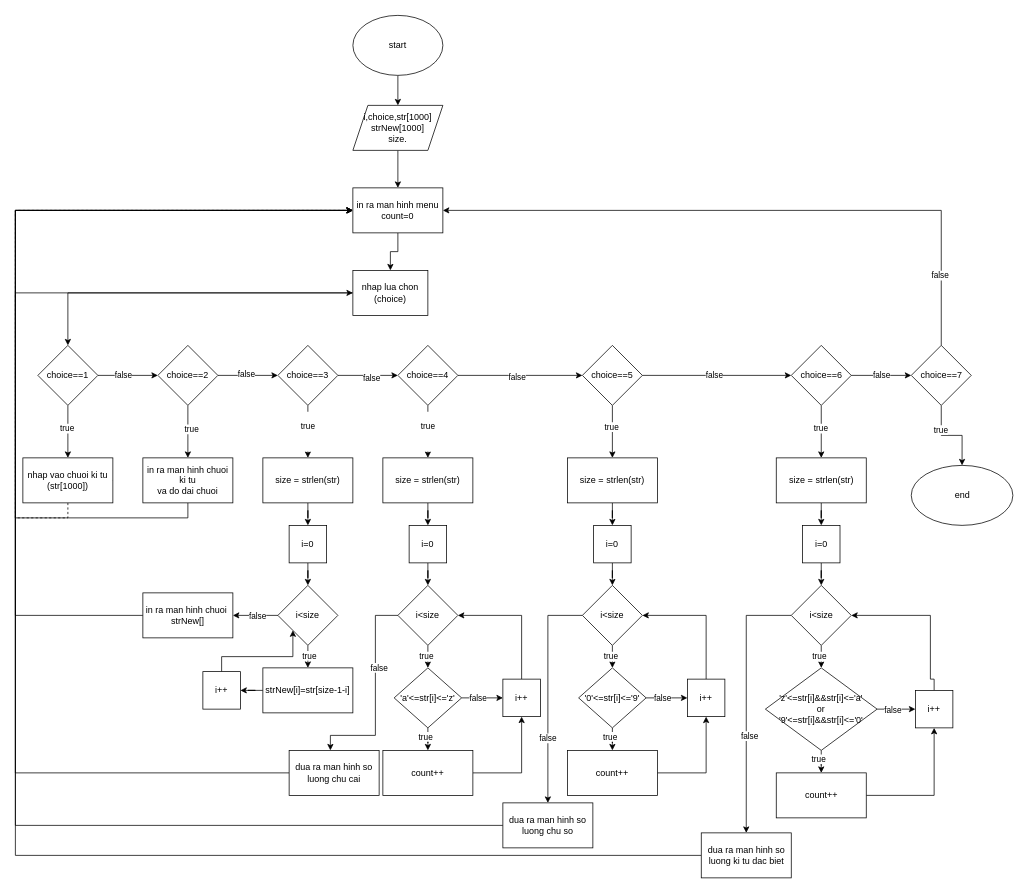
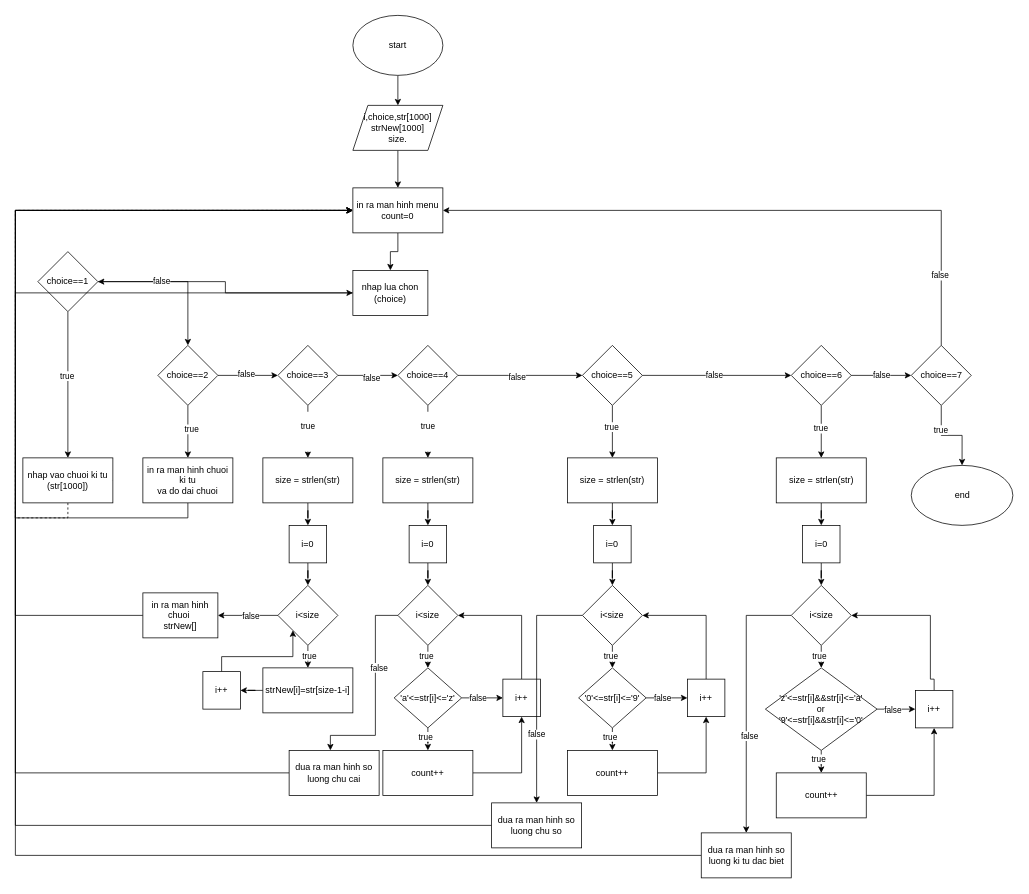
node "choice==1": moved (68, 375) -> (68, 282)
node "in ra man hinh chuoi strNew[]": size 90x45 -> 75x45
node "dua ra man hinh so luong chu so": moved (548, 825) -> (537, 825)
